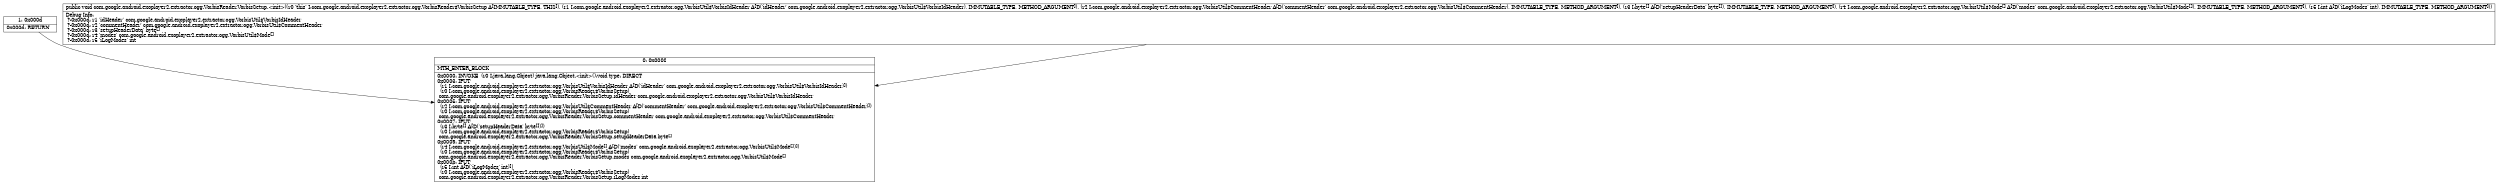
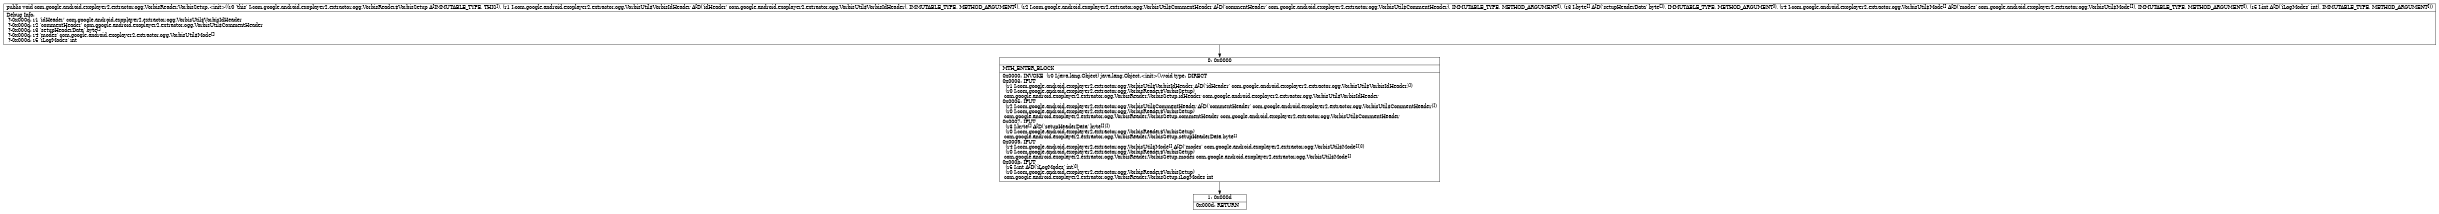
edge "1: 0x000d" -> "0: 0x0000": reversed
